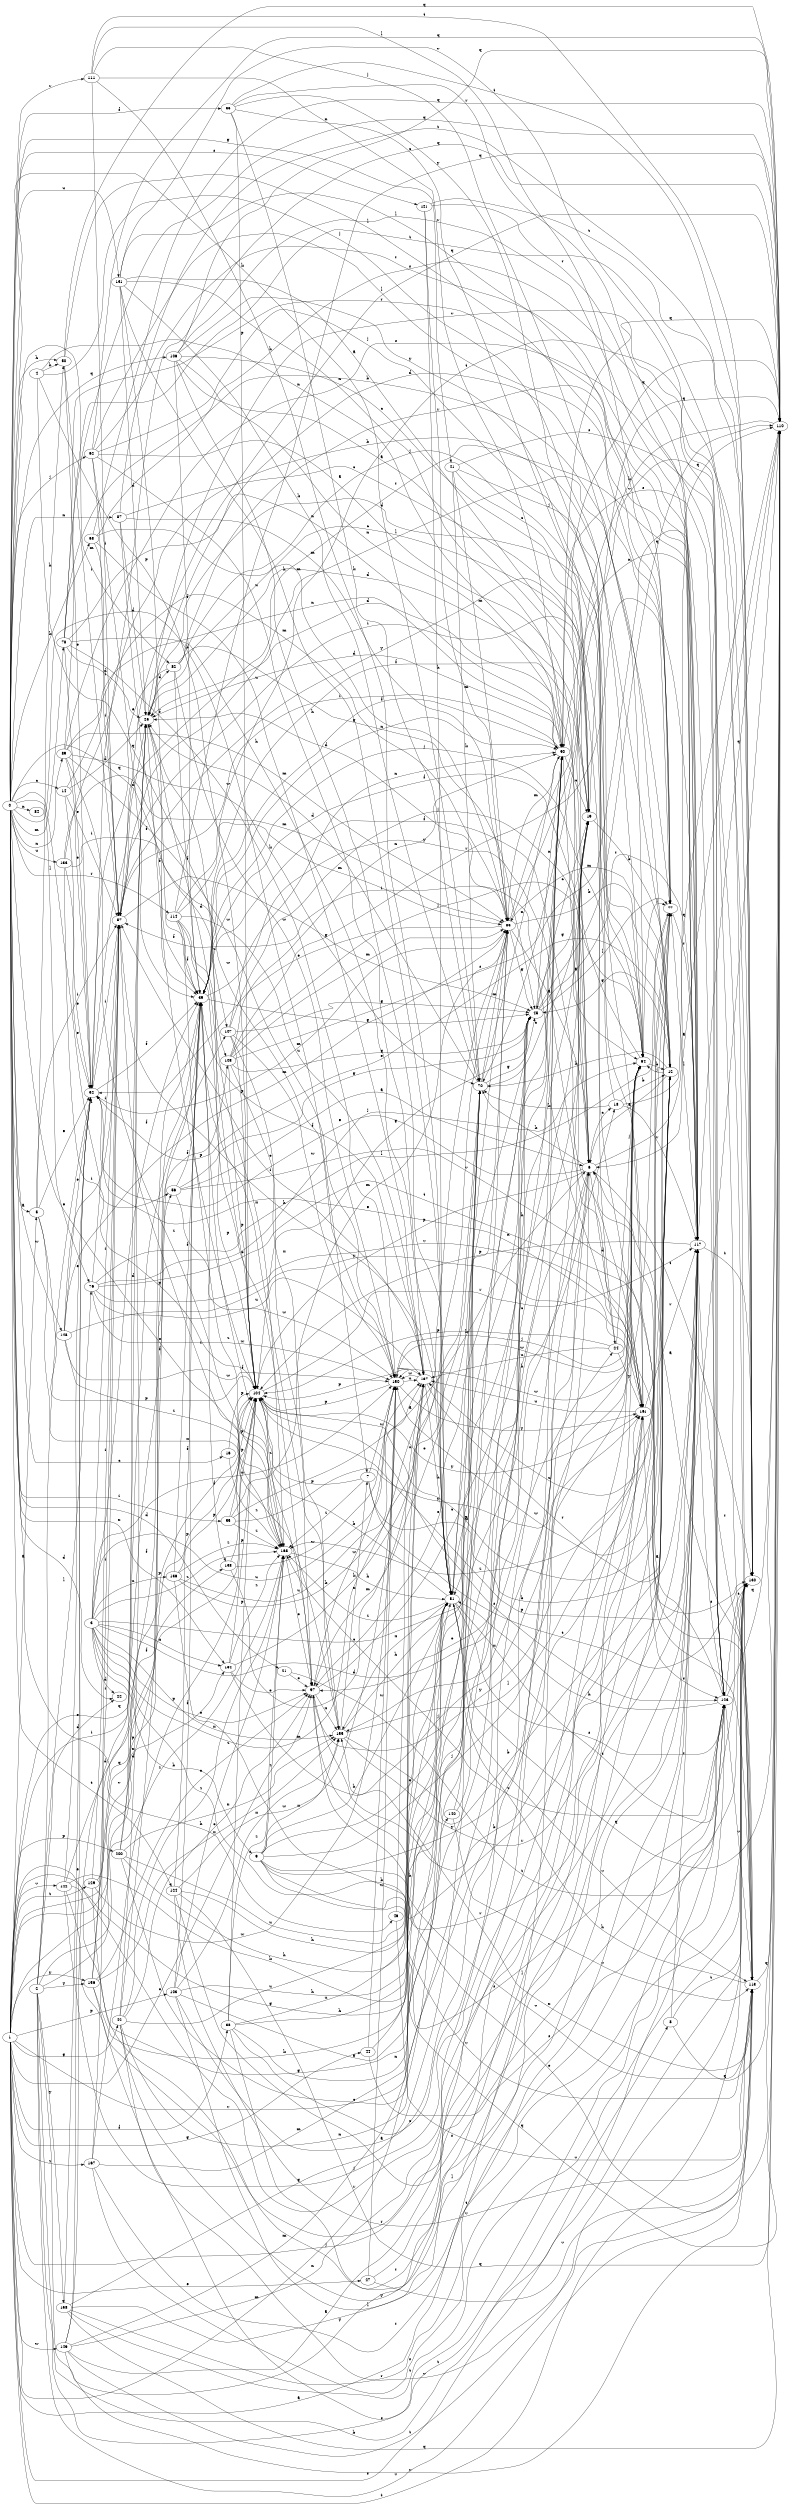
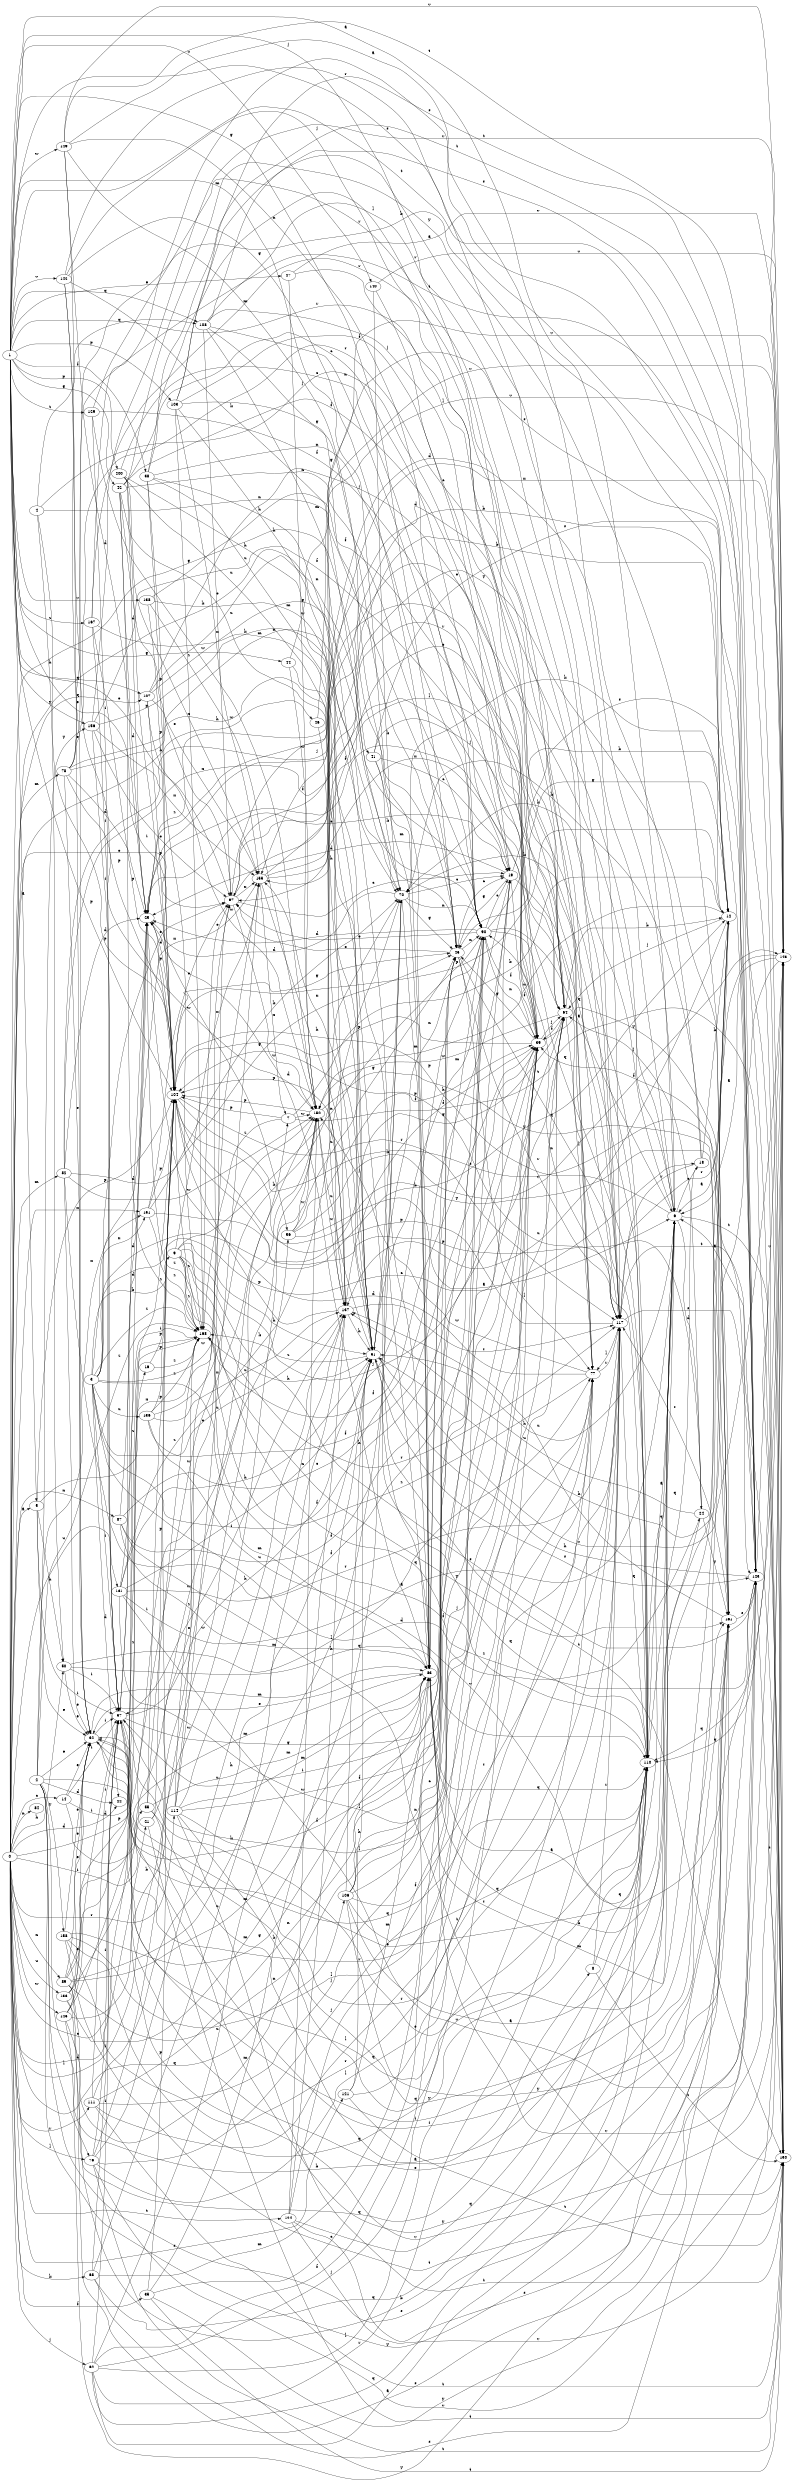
edge "35" -> "117": now "114" -> "117"
edge "25" -> "82": reversed
edge "108" -> "104": now "21" -> "104"
edge "39" -> "138": reversed
edge "150" -> "64": now "106" -> "64"
edge "51" -> "104": label "b" -> "p"
node "154": label "154" -> "151"
node "113": label "113" -> "143"
